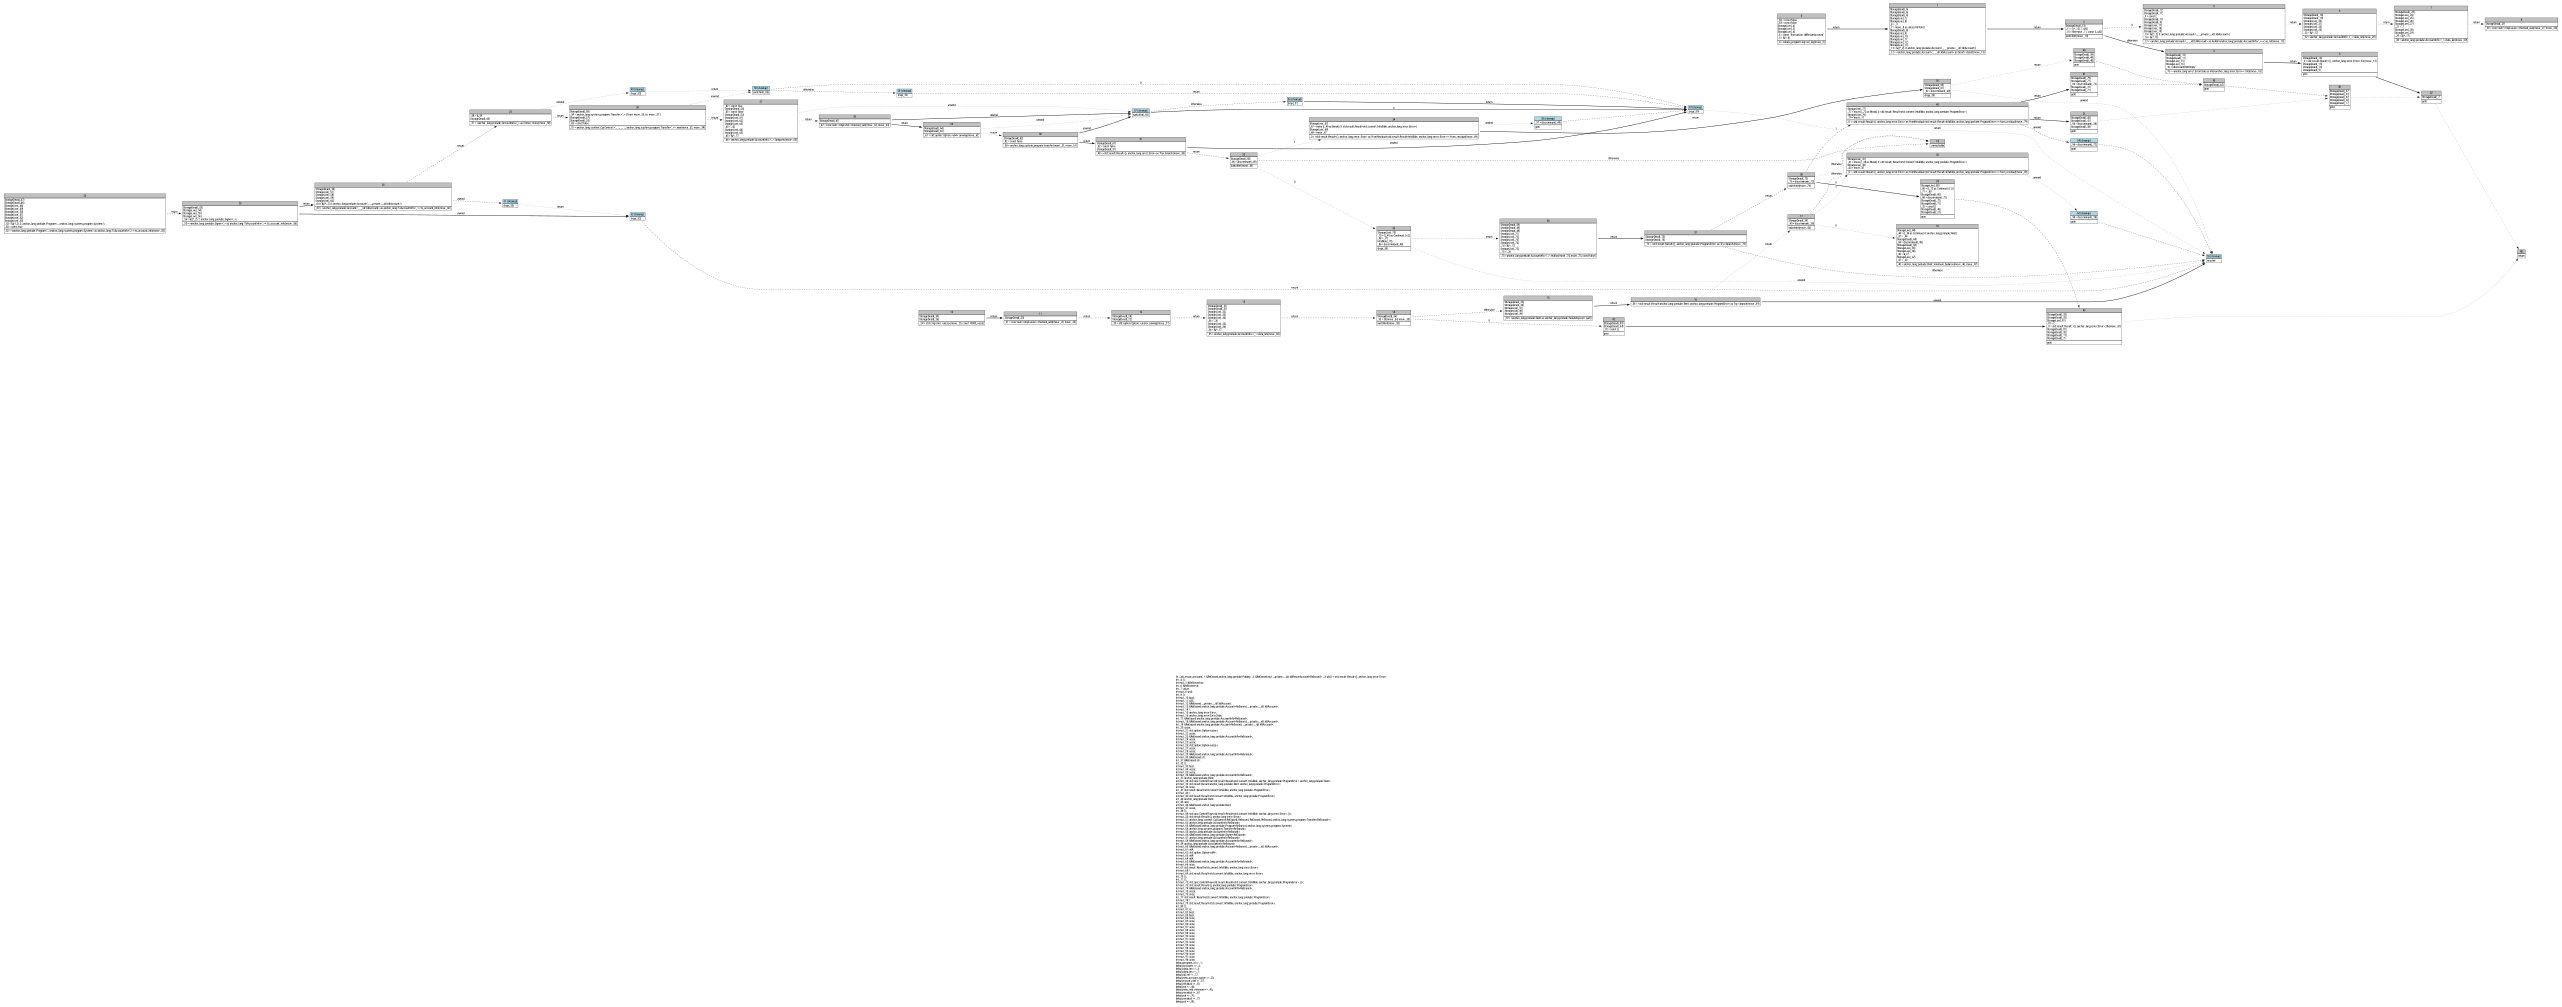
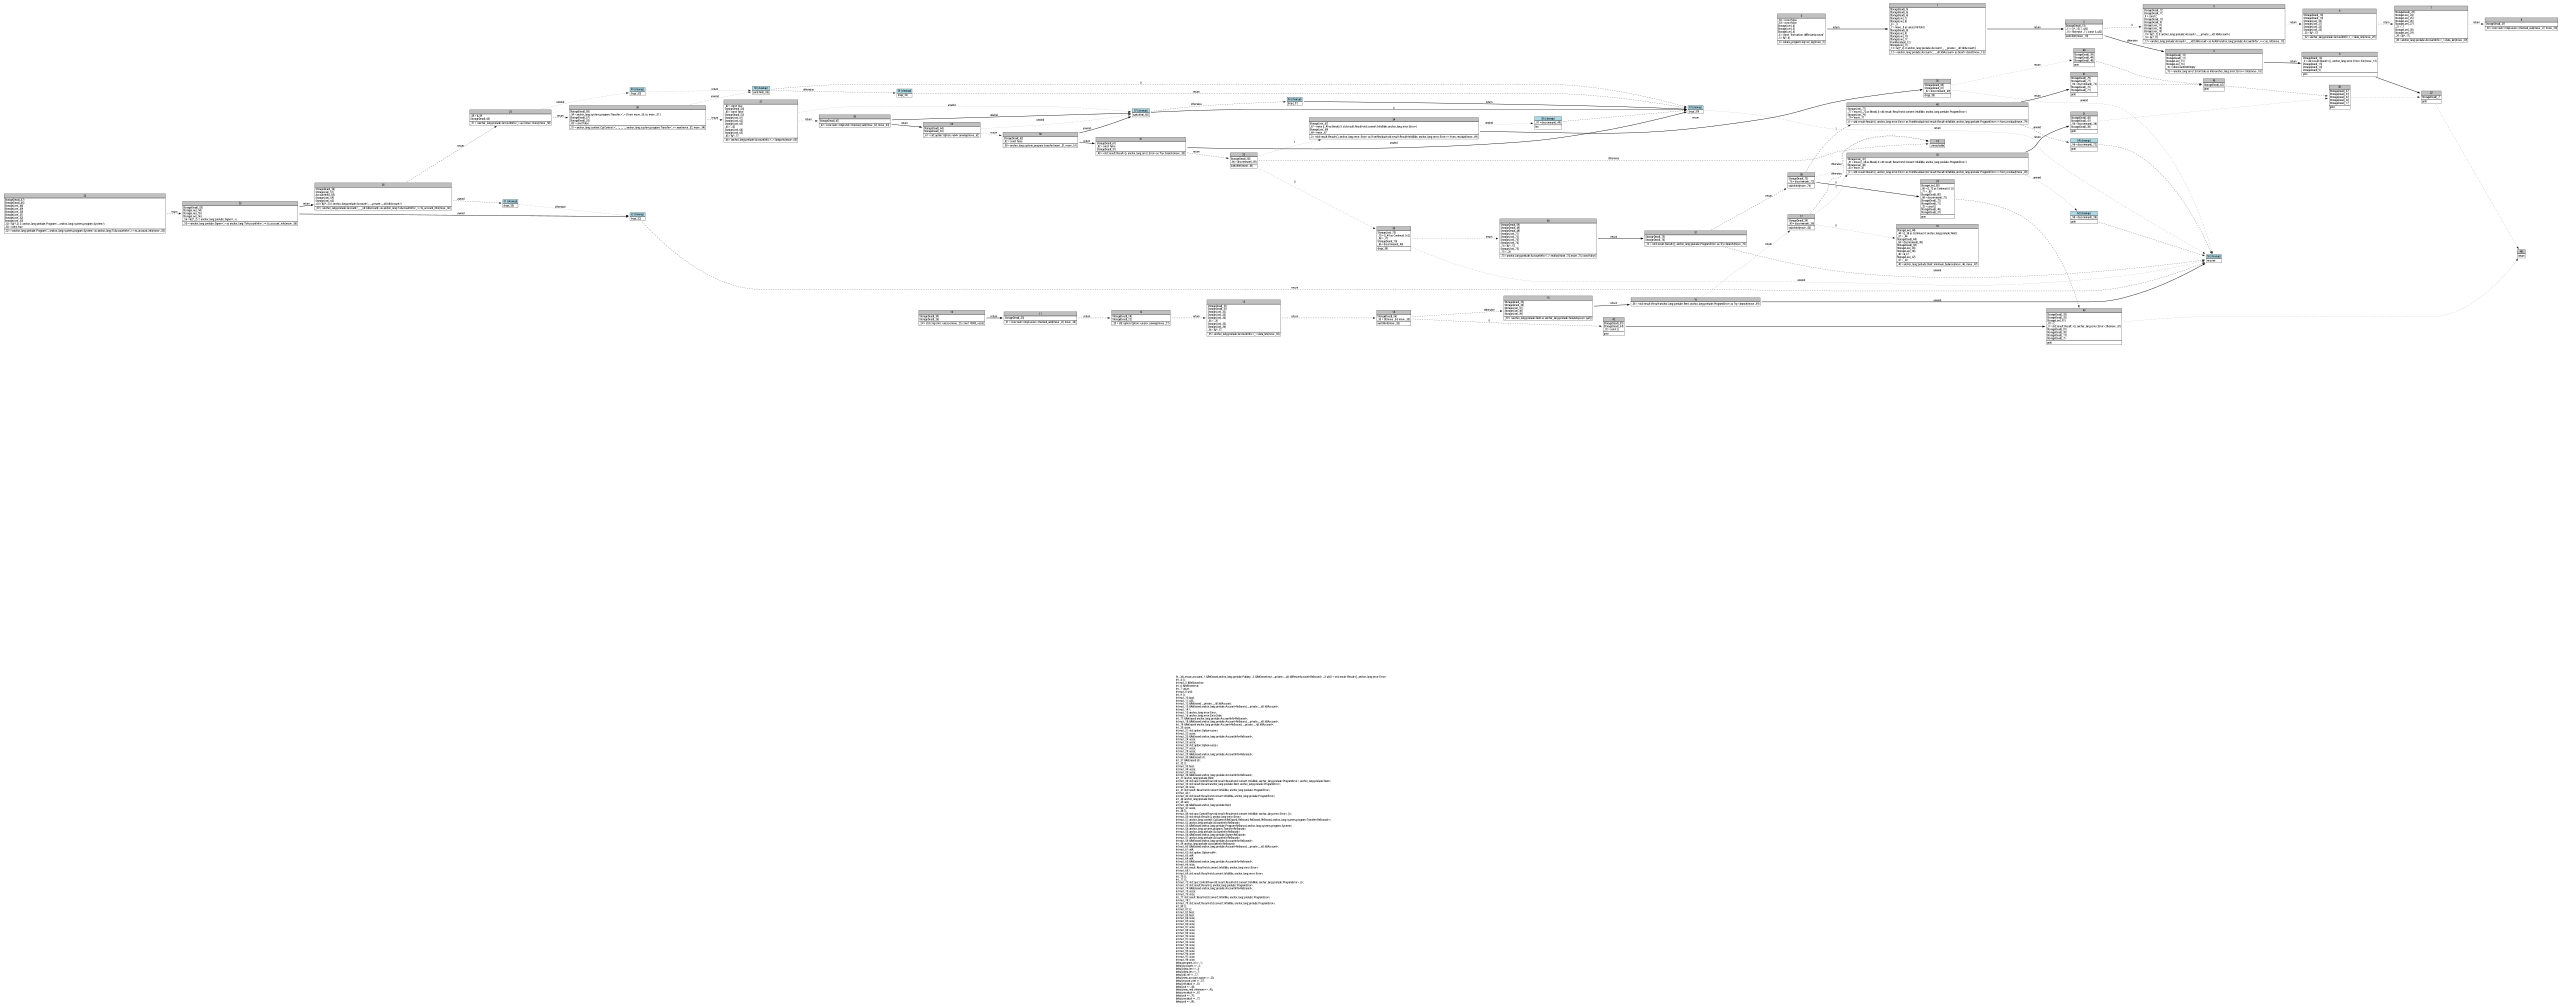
node "1": text "StorageLive(_12)" -> "FromResidual(_12)"
edge "40" -> "21": now "20" -> "21"
node "55 (cleanup)": text "goto" -> "len"
node "24": text "StorageLive(_58)" -> "AccountInfo(_58)"
edge "51 (cleanup)" -> "52 (cleanup)": label "return" -> "otherwise"
node "33": text "Infallible(_70)" -> "StorageDead(_70)"
edge "37" -> "53 (cleanup)": label "otherwise" -> "unwind"
